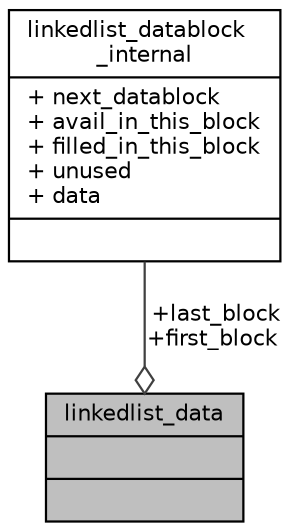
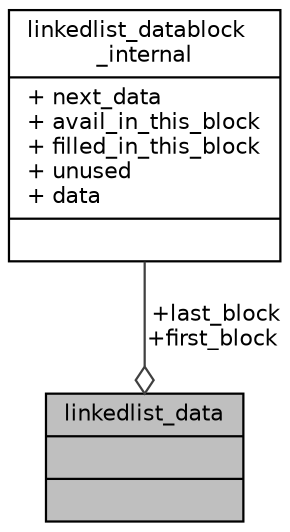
node "linkedlist_datablock": text "+ next_datablock" -> "+ next_data"
